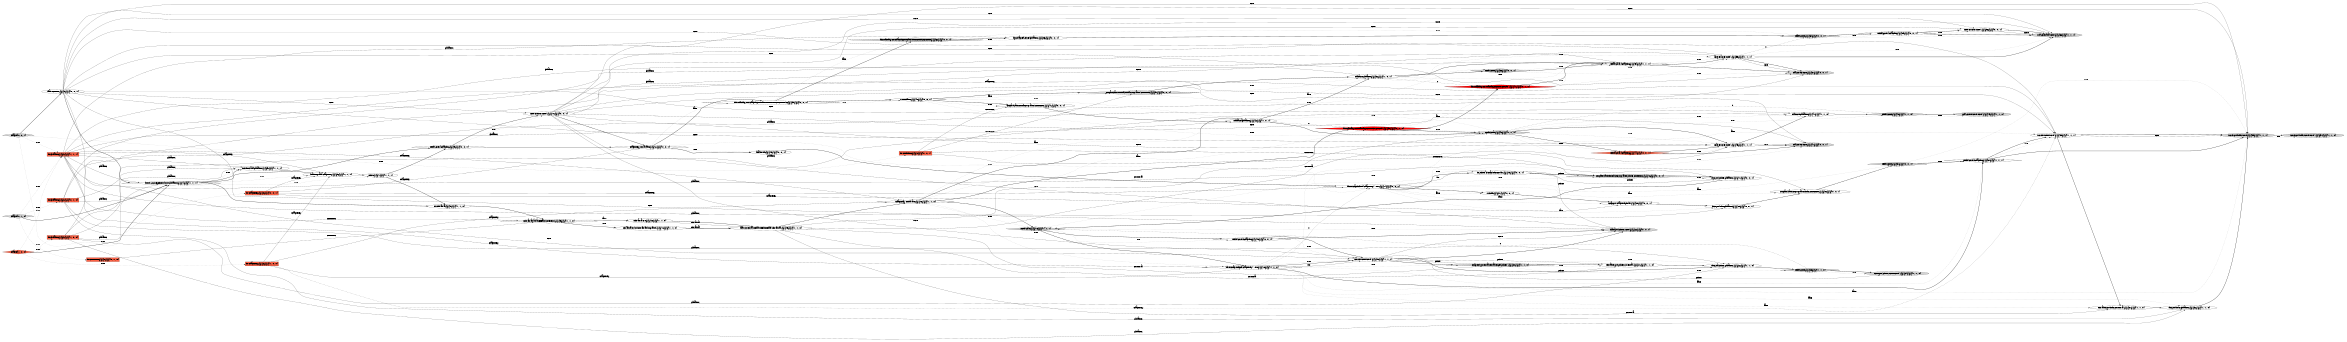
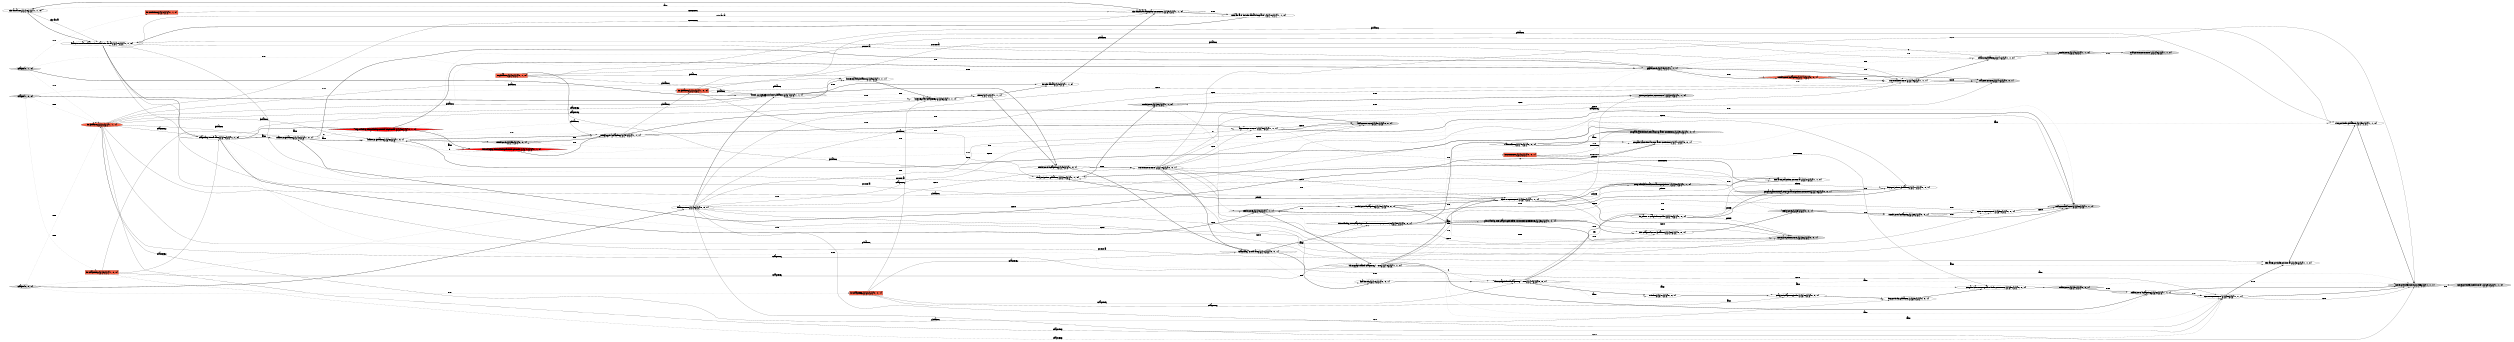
edge "int globalDoc@@@2@@@['1', '0', '0']" -> "!needsScores4Collapsing@@@54@@@['1', '1', '1']": reversed
edge "-1 == nullDoc@@@40@@@['0', '0', '1']" -> "needsScores@@@43@@@['1', '1', '1']": label "true" -> "collapseKey"
node "int globalDoc@@@2@@@['1', '1', '1']": shape box -> ellipse
node "collapse['1', '0', '0']": fillcolor tomato -> lightgray
